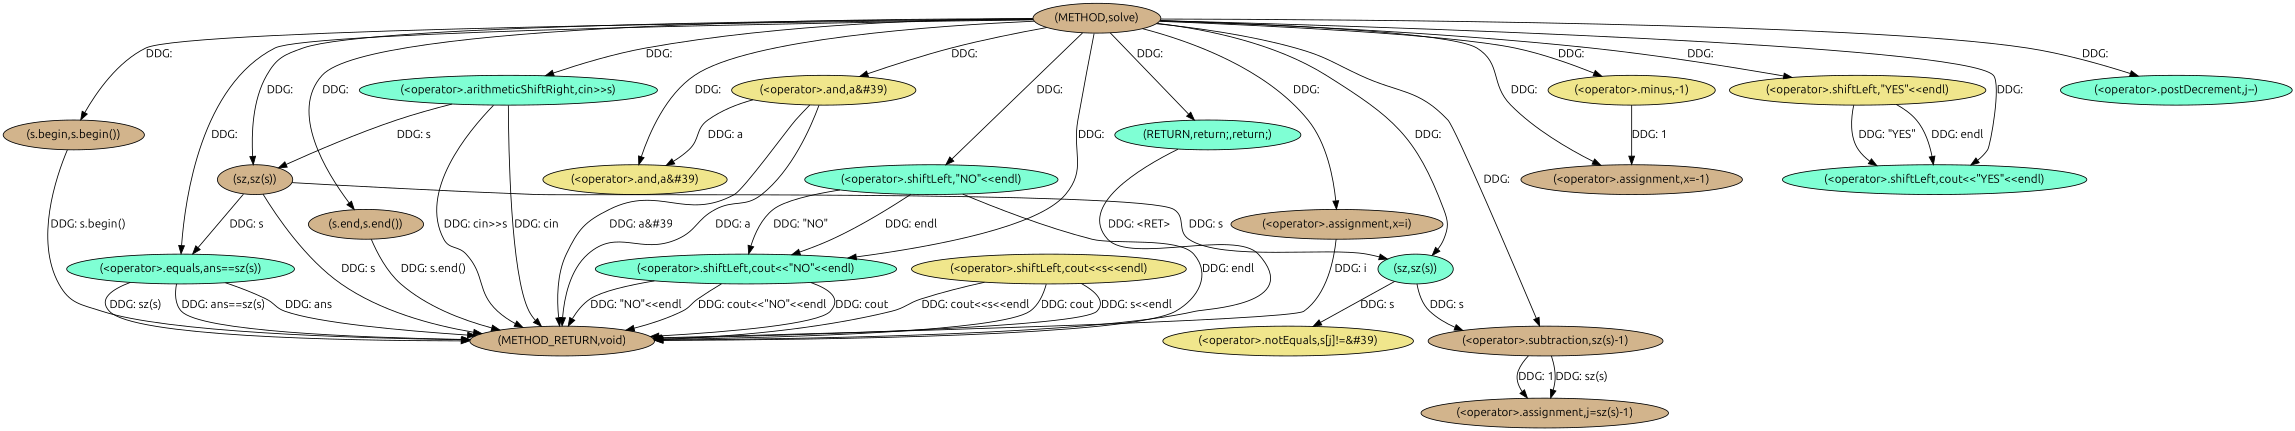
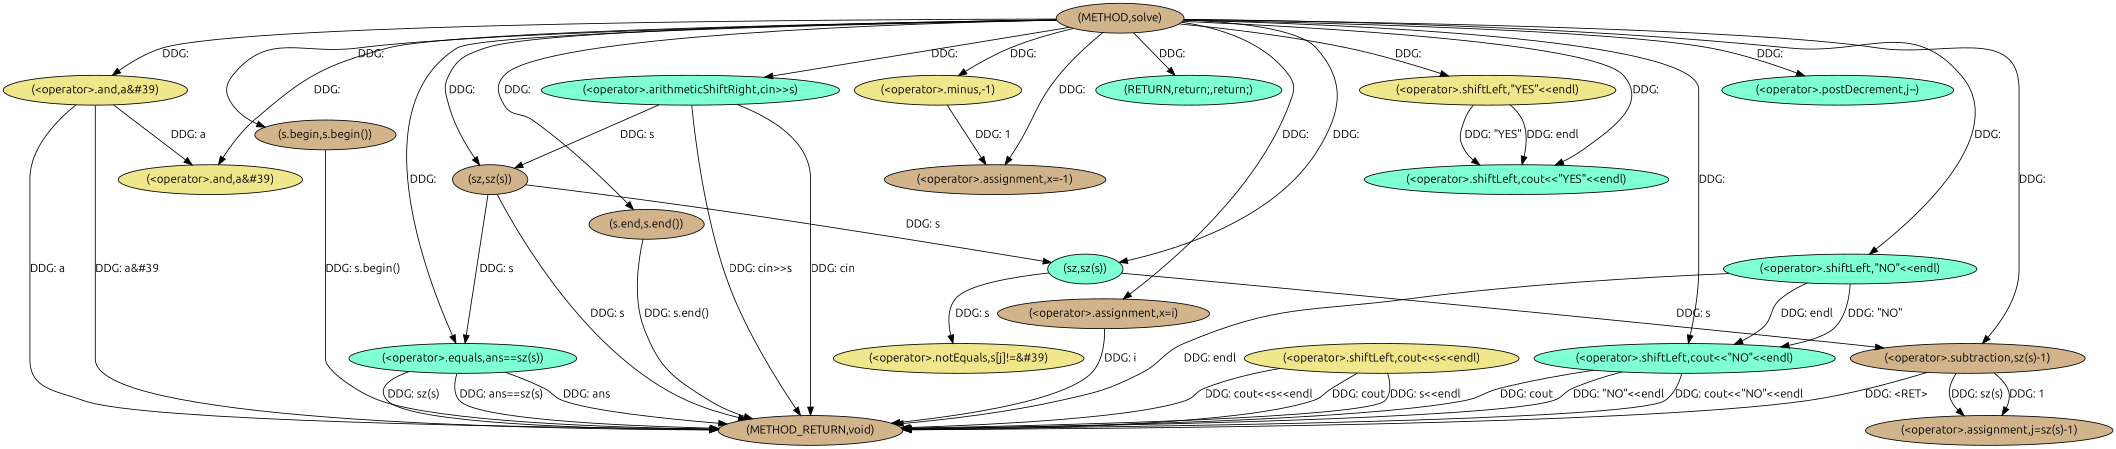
edge "(RETURN,return;,return;)" -> "(METHOD_RETURN,void)": now "(<operator>.subtraction,sz(s)-1)" -> "(METHOD_RETURN,void)"
